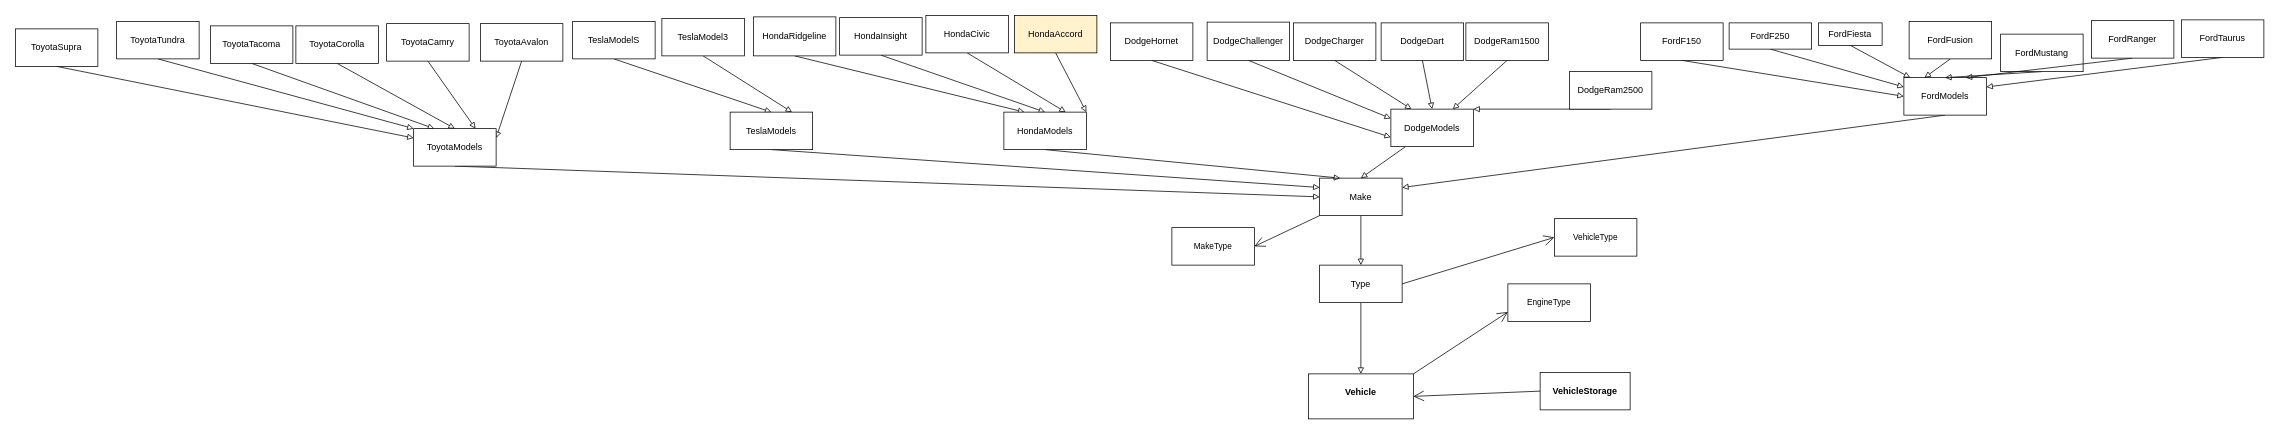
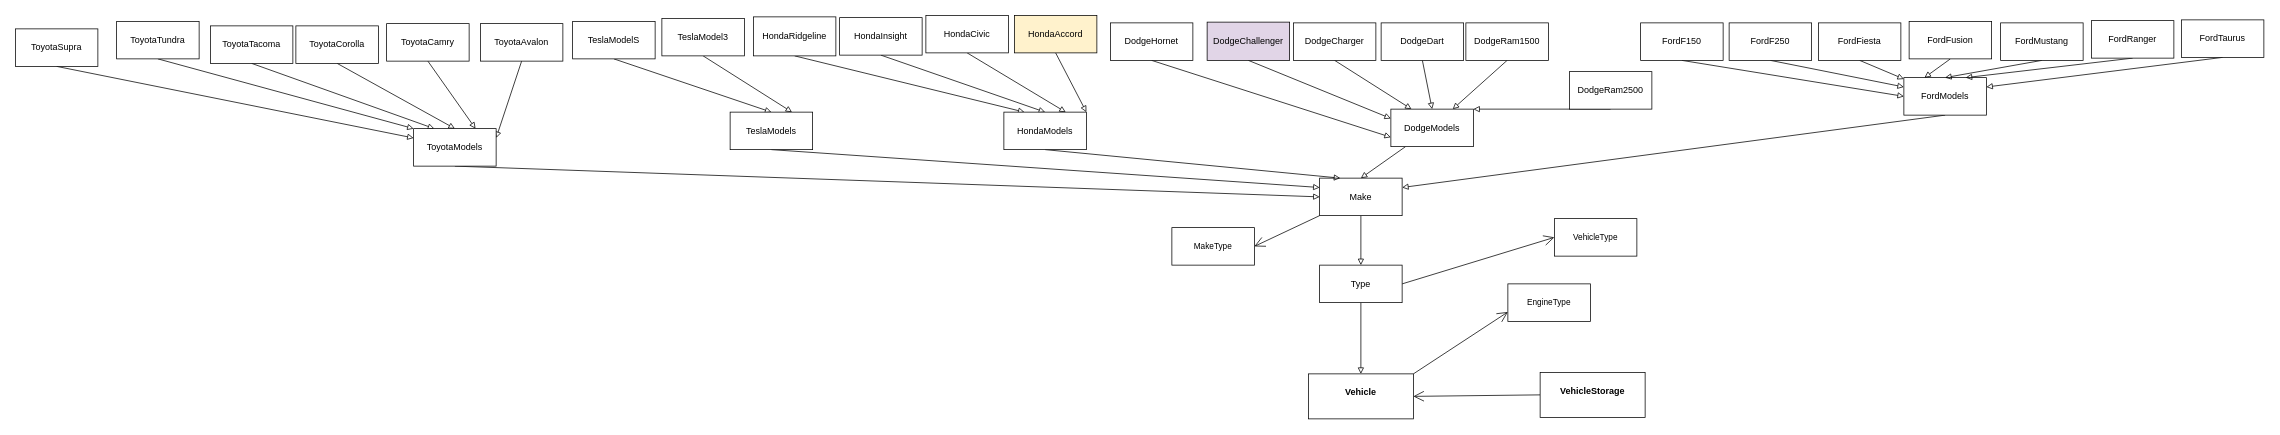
node "FordFiesta": size 64x23 -> 83x38
node "FordF250": size 83x26 -> 83x38
node "DodgeChallenger": fillcolor #ffffff -> #e1d5e7
node "FordMustang": moved (2042, 53) -> (2042, 42)
node "VehicleStorage": size 90x38 -> 105x45
